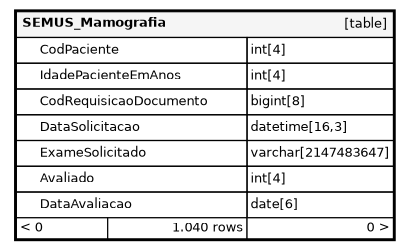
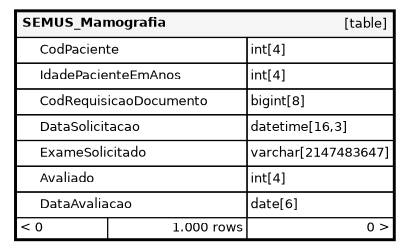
node "SEMUS_Mamografia": text "1.040 rows" -> "1.000 rows"
